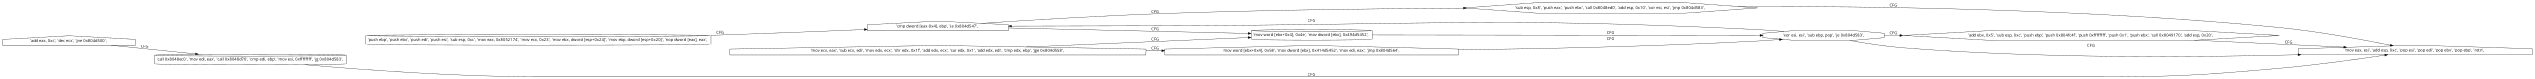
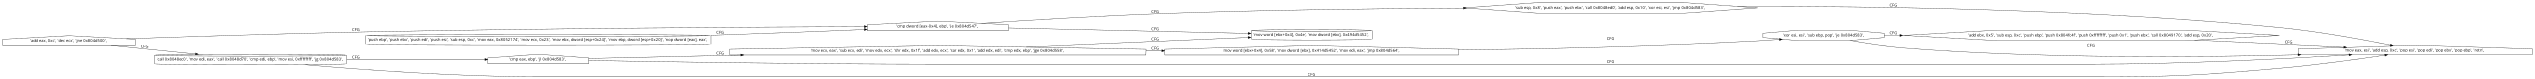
edge "'xor esi, esi', 'sub ebp, pop', 'je 0x804d583'," -> "'cmp dword [eax-0x4], ebp', 'je 0x804d547',": now "'add eax, 0xc', 'dec ecx', 'jne 0x804d500'," -> "'cmp dword [eax-0x4], ebp', 'je 0x804d547',"
edge "'mov word [ebx+0x4], 0x4e', 'mov dword [ebx], 0x494d5452'," -> "'xor esi, esi', 'sub ebp, pop', 'je 0x804d583',": removed, label "CFG"
node "'cmp eax, ebp', 'jl 0x804d583',": added
